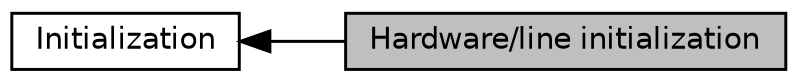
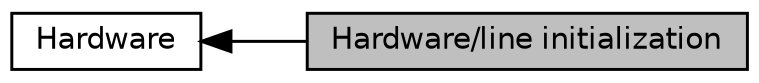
node "Initialization": label "Initialization" -> "Hardware"
